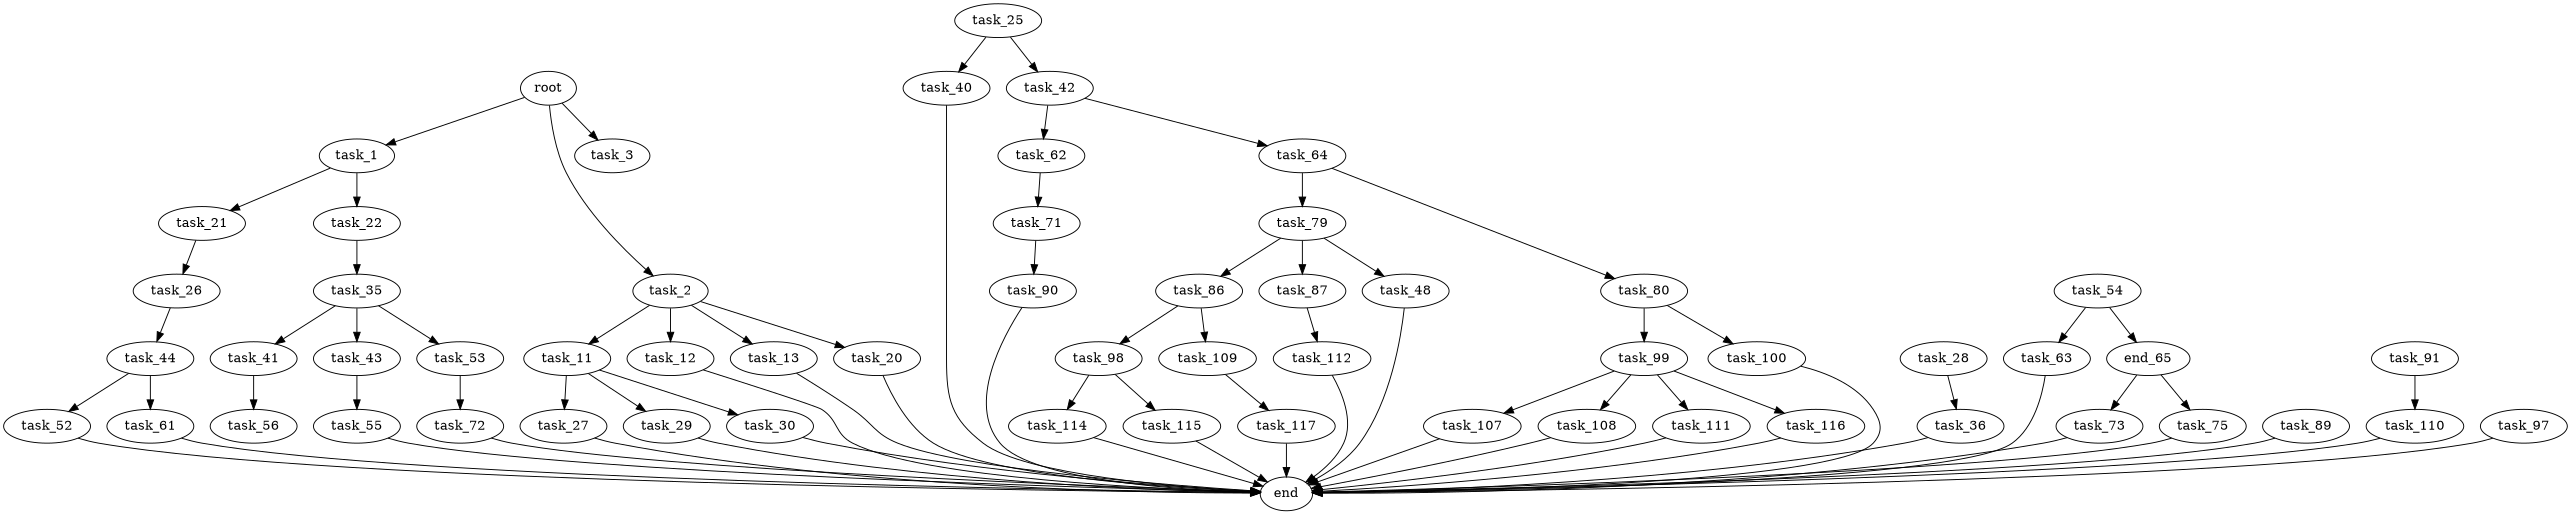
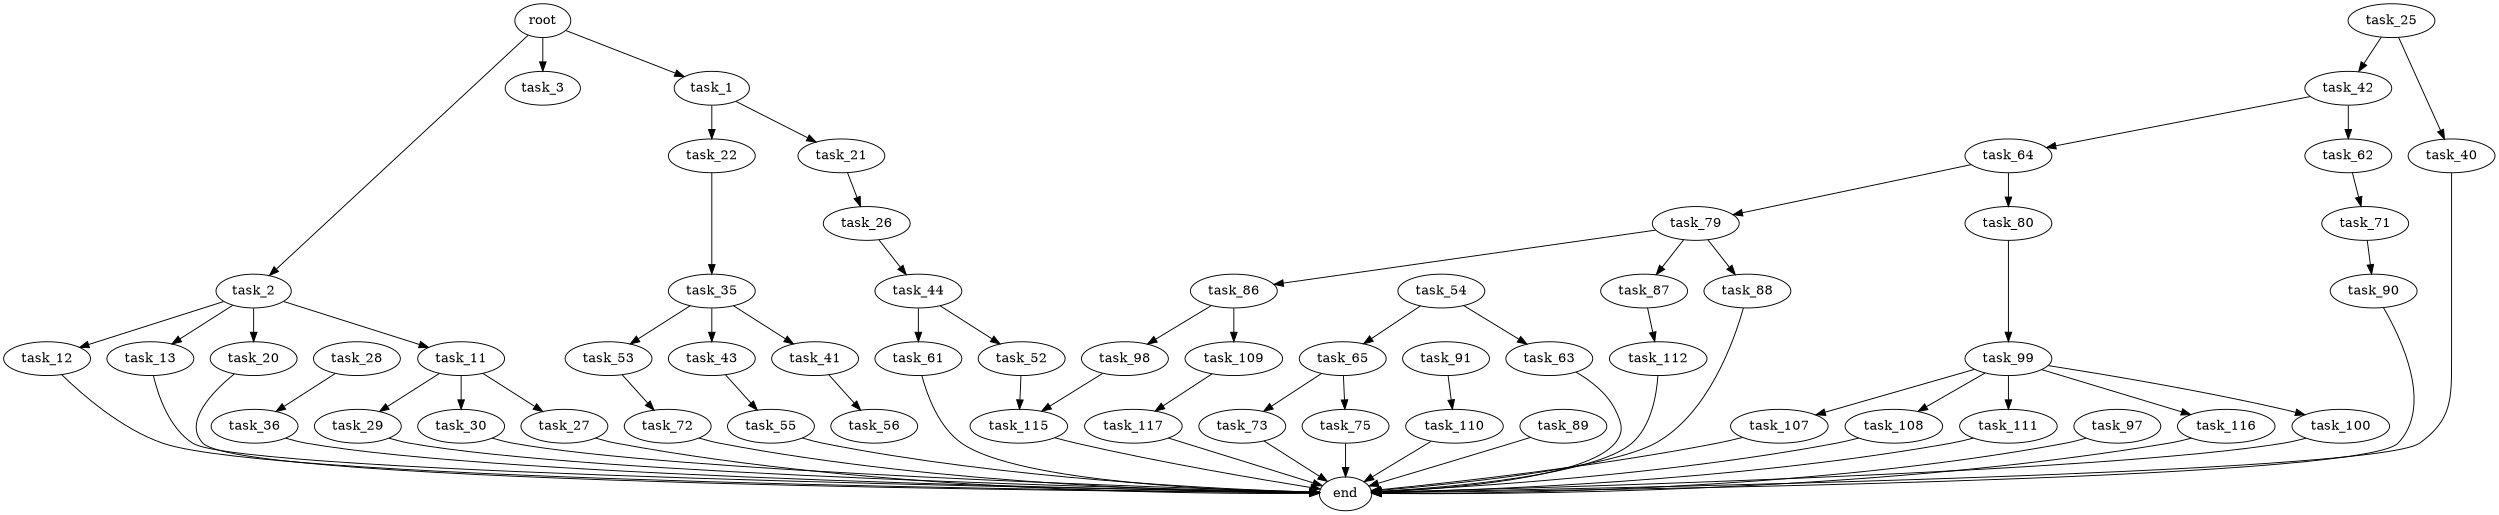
node "task_48": label "task_48" -> "task_88"
edge "task_80" -> "task_100": now "task_99" -> "task_100"
node "end_65": label "end_65" -> "task_65"
node "task_114": removed
edge "task_52" -> "end": now "task_52" -> "task_115"
